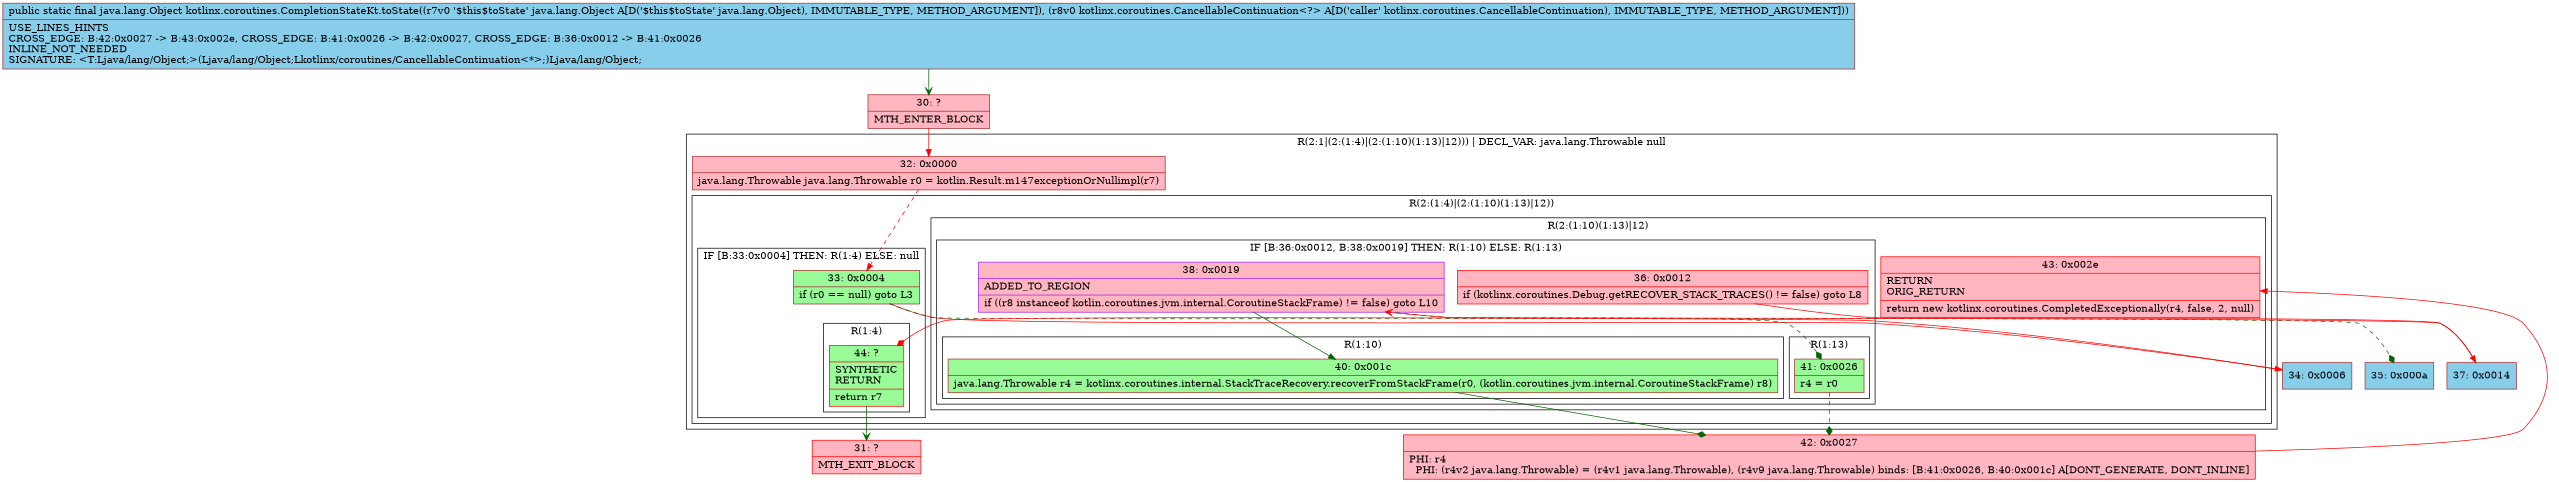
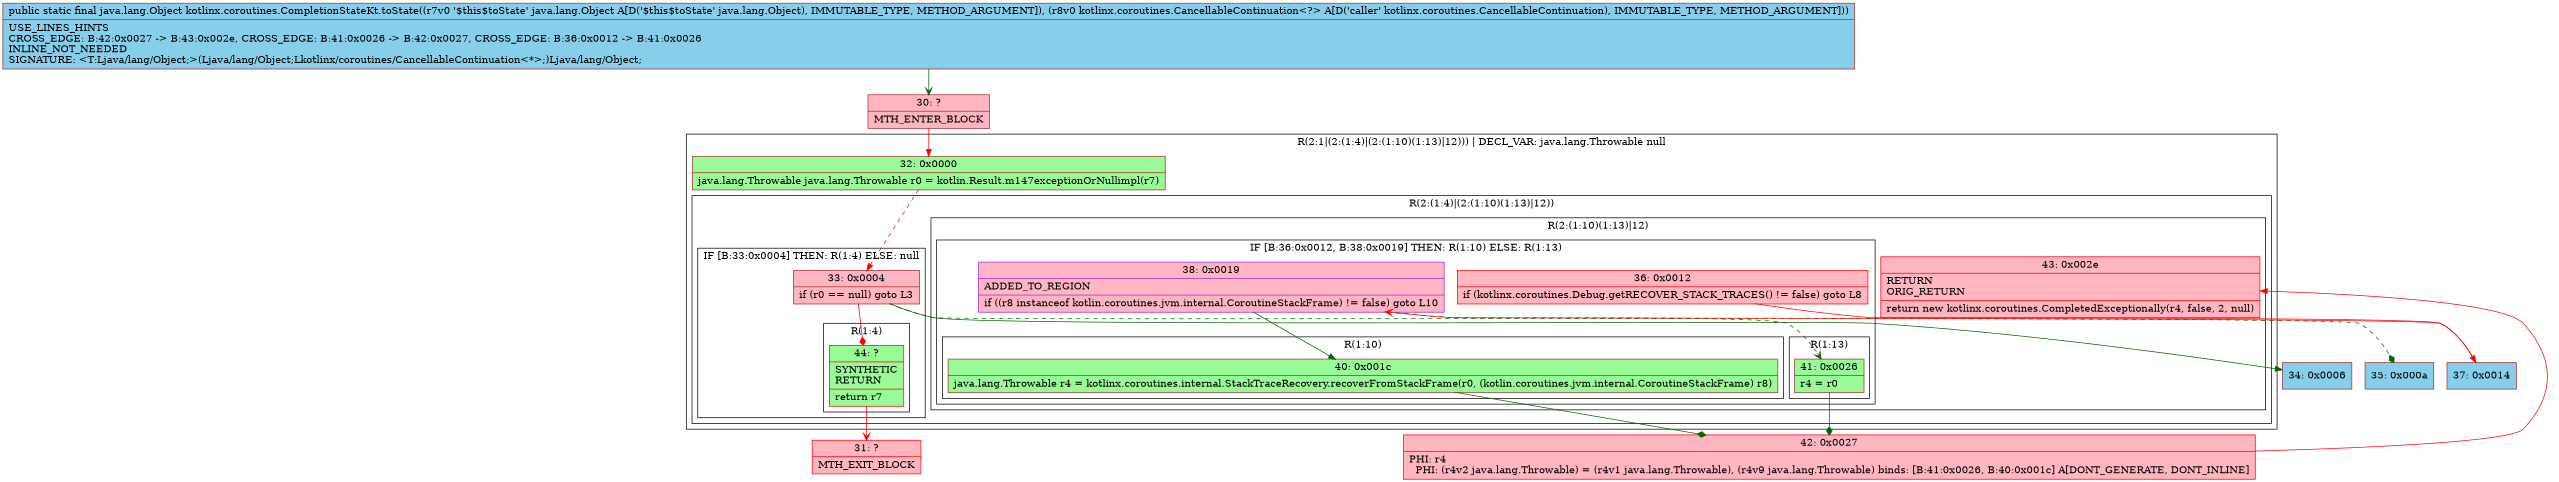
node "32: 0x0000": fillcolor lightpink -> palegreen
node "33: 0x0004": fillcolor palegreen -> lightpink
edge "34: 0x0006" -> "44: ?": now "33: 0x0004" -> "44: ?"
edge "38: 0x0019" -> "41: 0x0026": arrowhead diamond -> vee
edge "33: 0x0004" -> "34: 0x0006": color red -> darkgreen
edge "41: 0x0026" -> "42: 0x0027": style dashed -> solid
edge "44: ?" -> "31: ?": color darkgreen -> red
